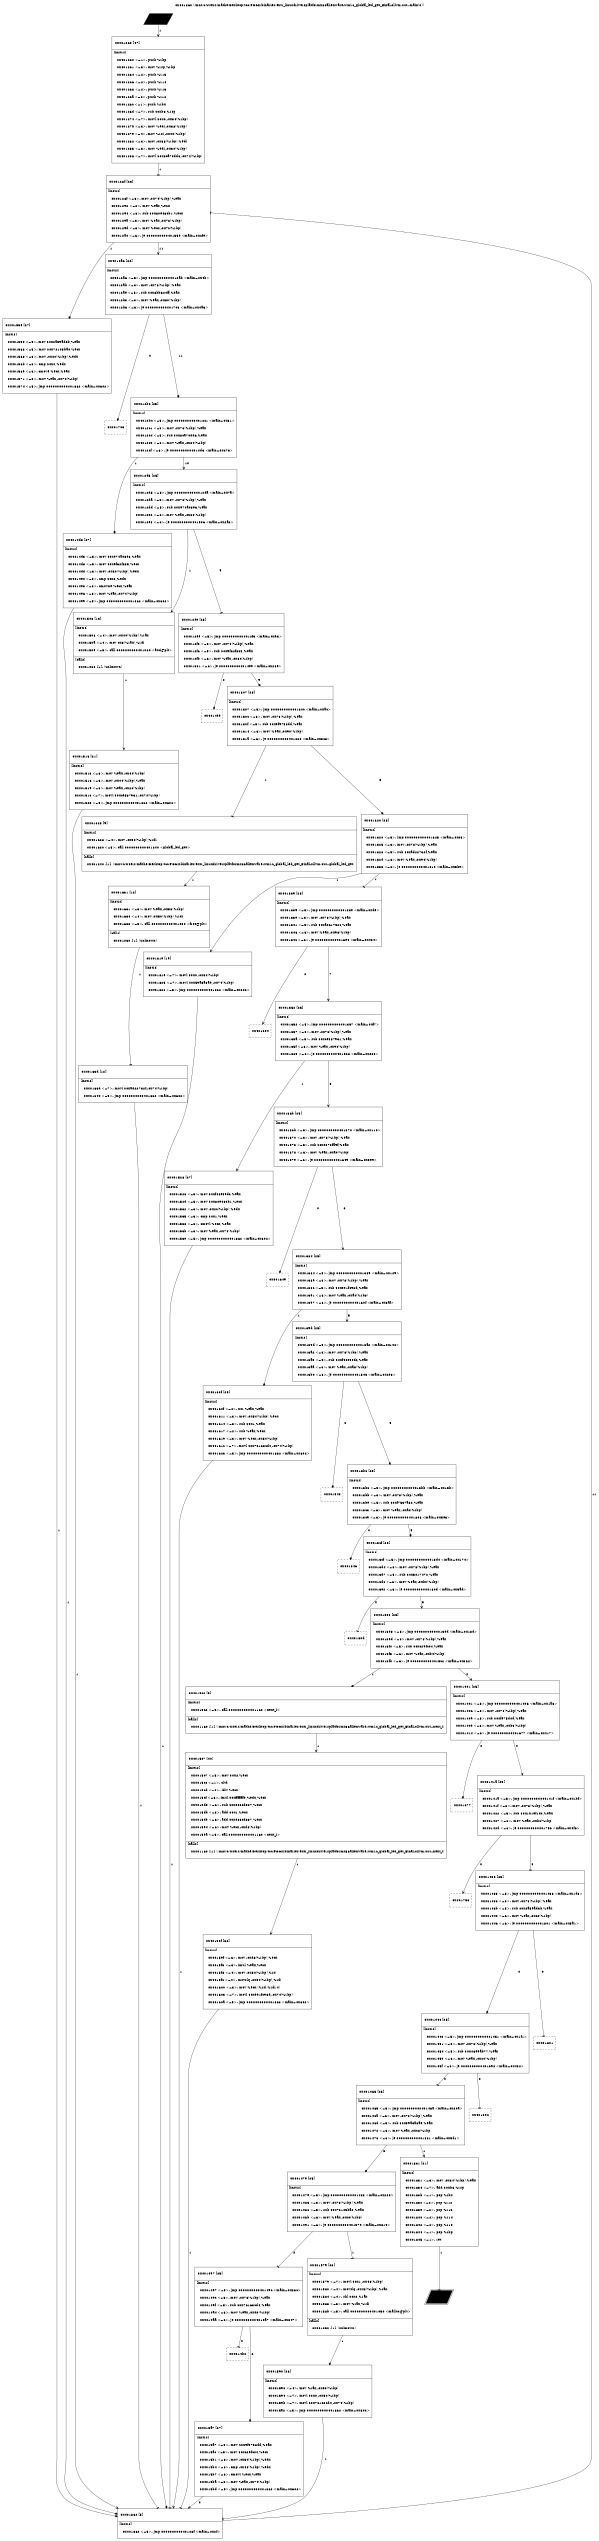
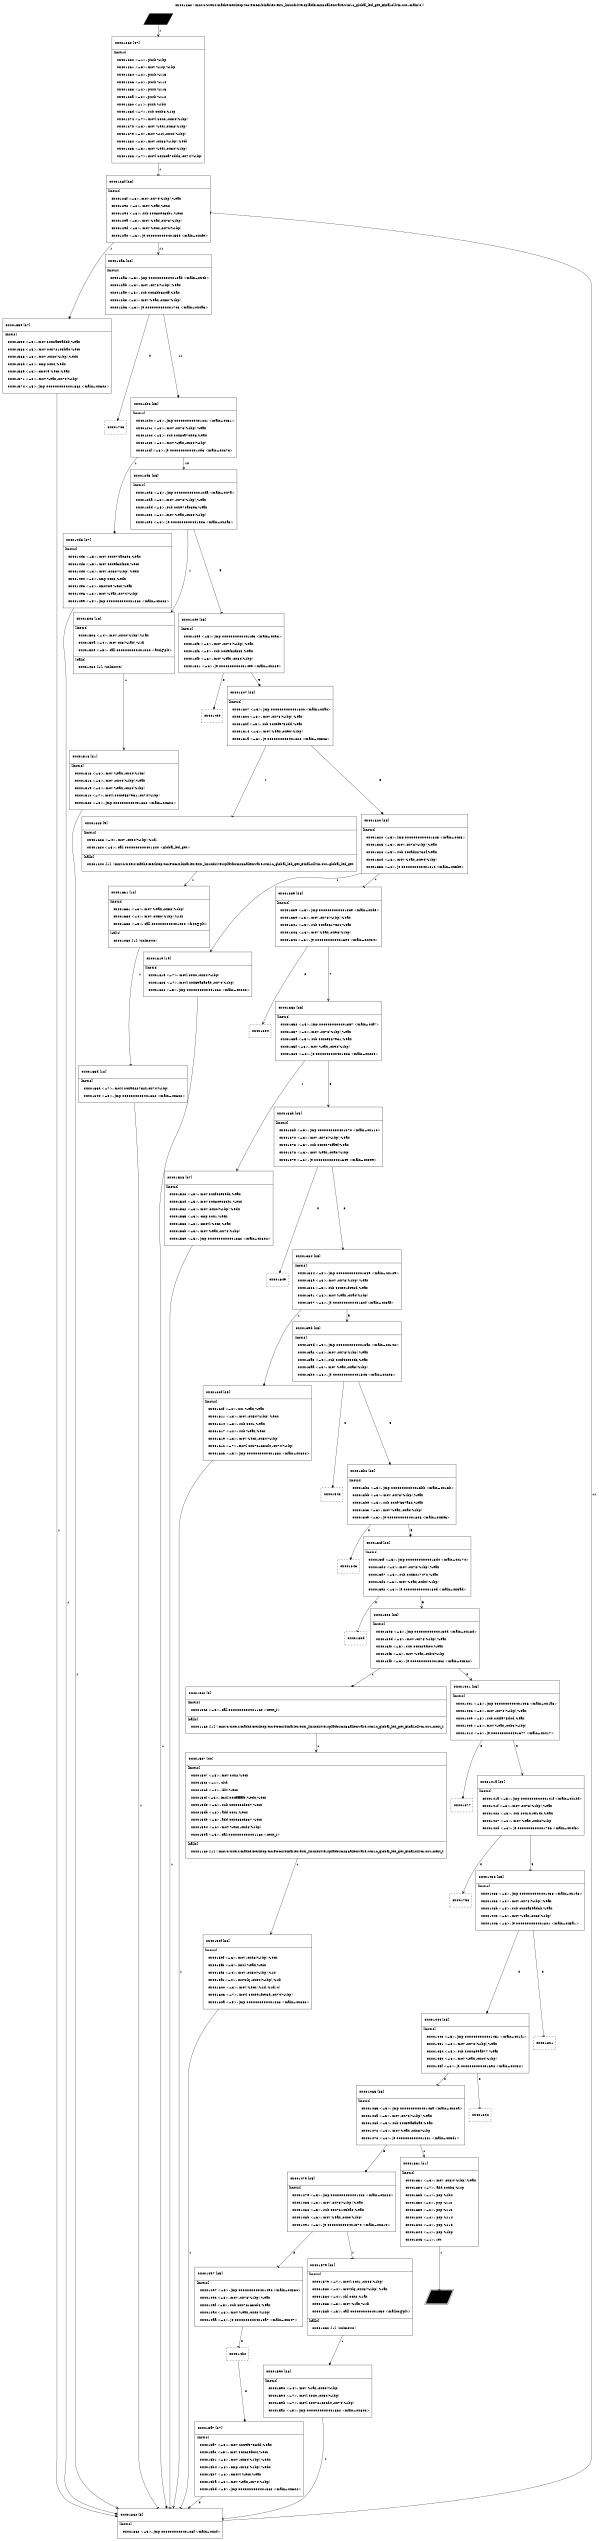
edge "0x401497 [25]" -> "0x4015a7 [27]": now "0x4014b0" -> "0x4015a7 [27]"
